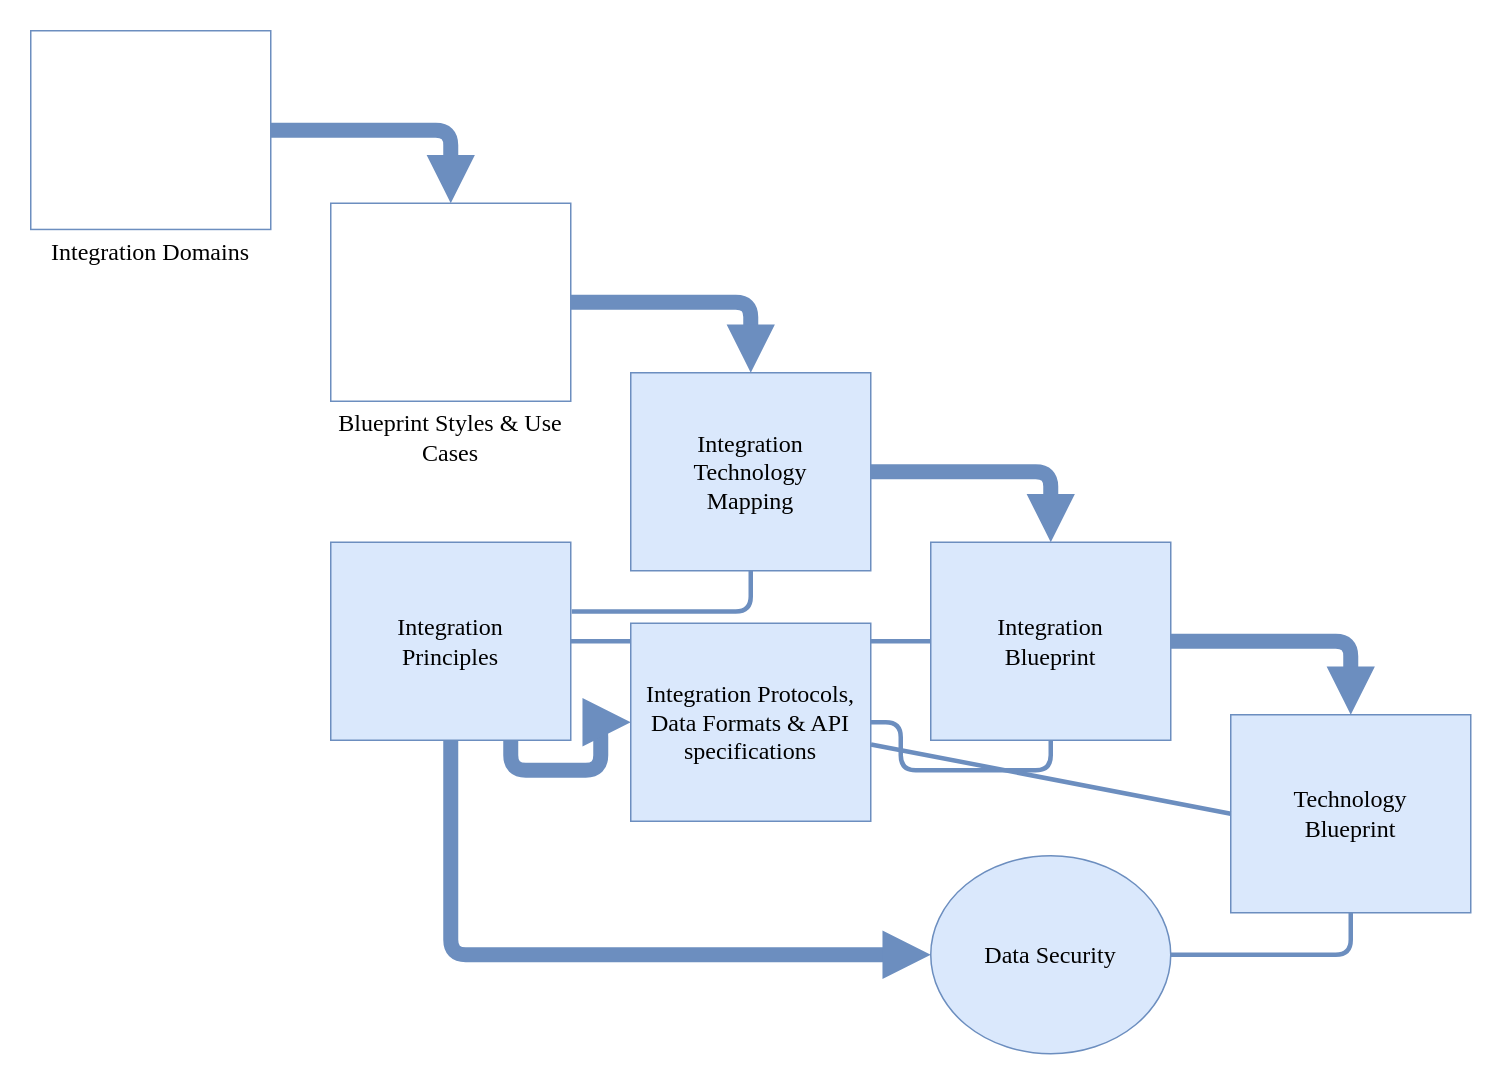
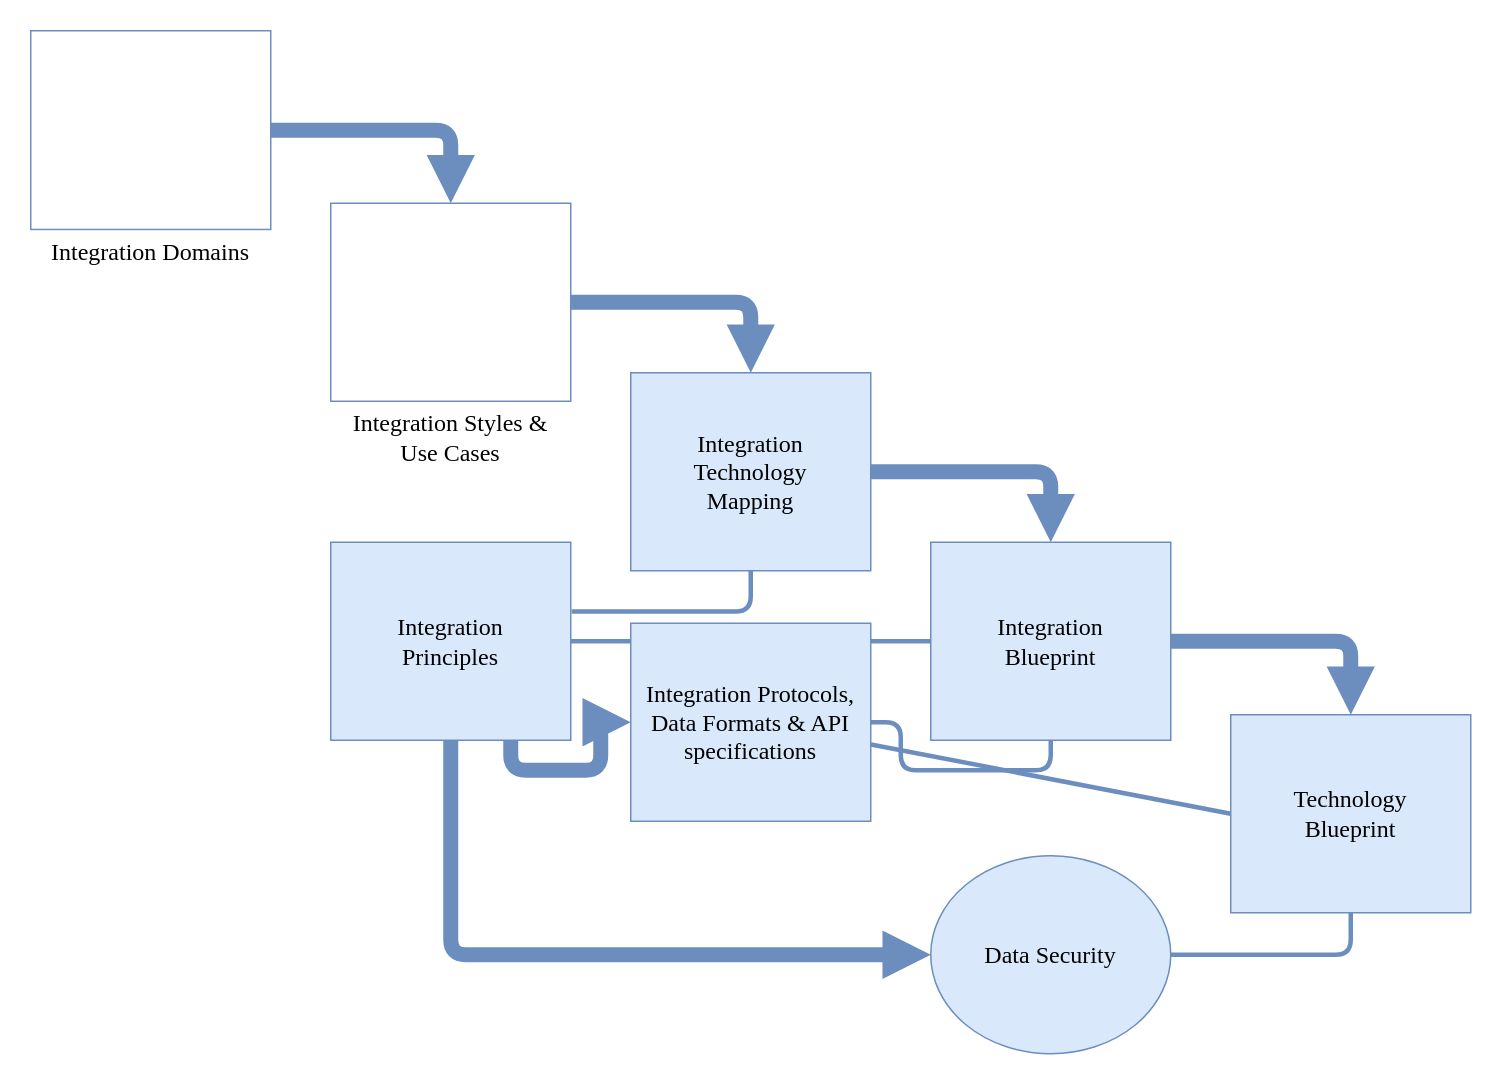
node "Blueprint Styles & Use Cases": label "Blueprint Styles & Use Cases" -> "Integration Styles & Use Cases"
